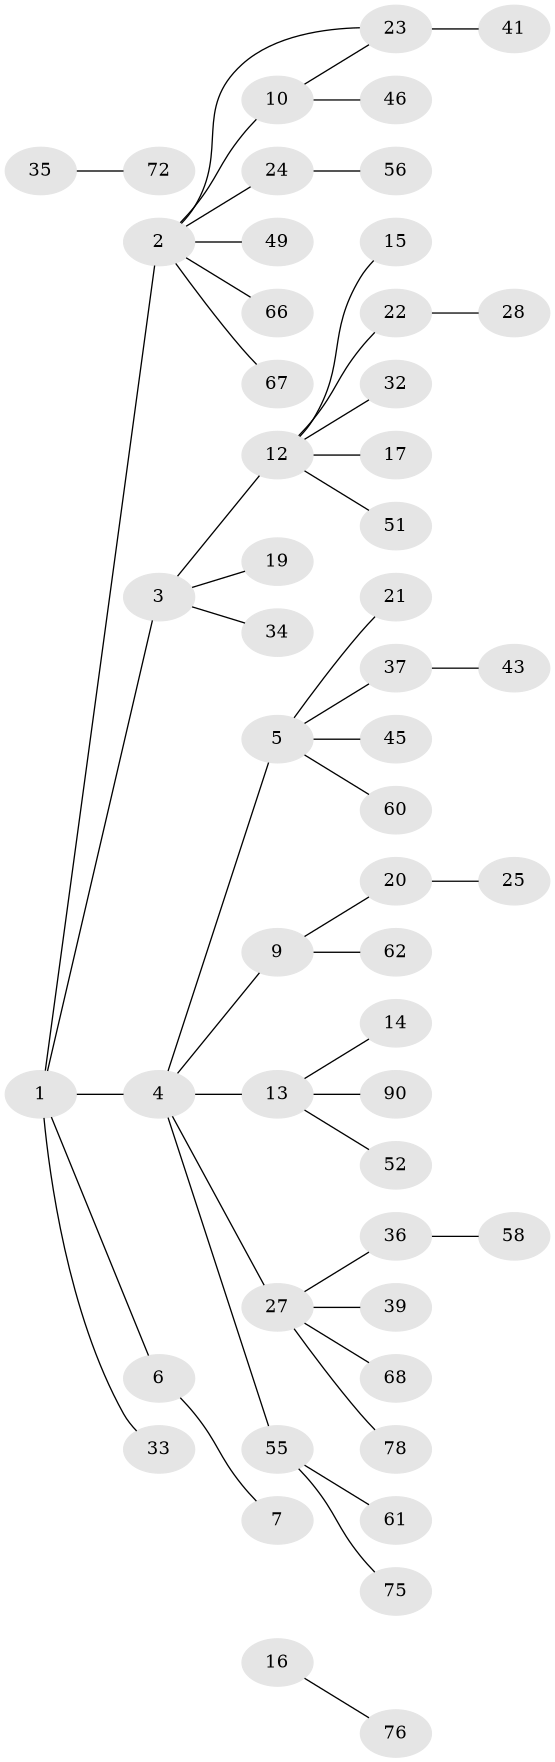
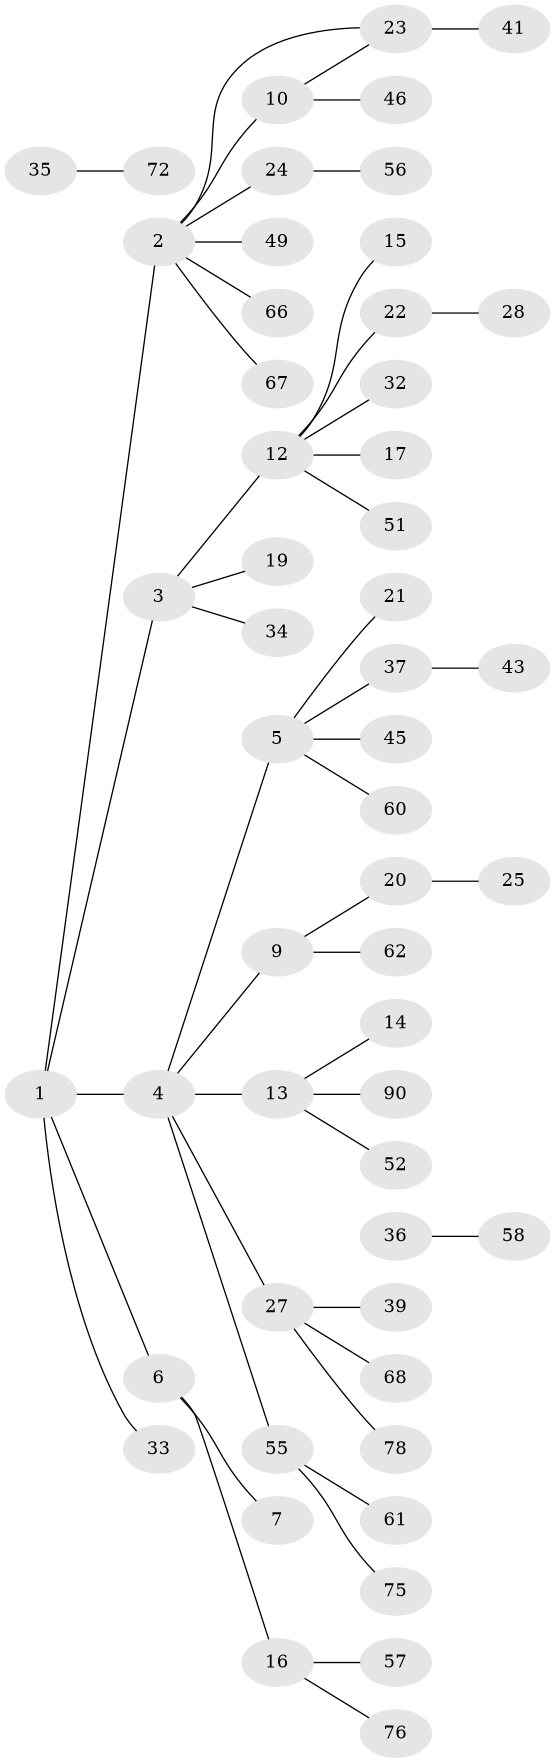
edge "36" -- "27": removed
edge "6" -- "16": added
node "57": added
